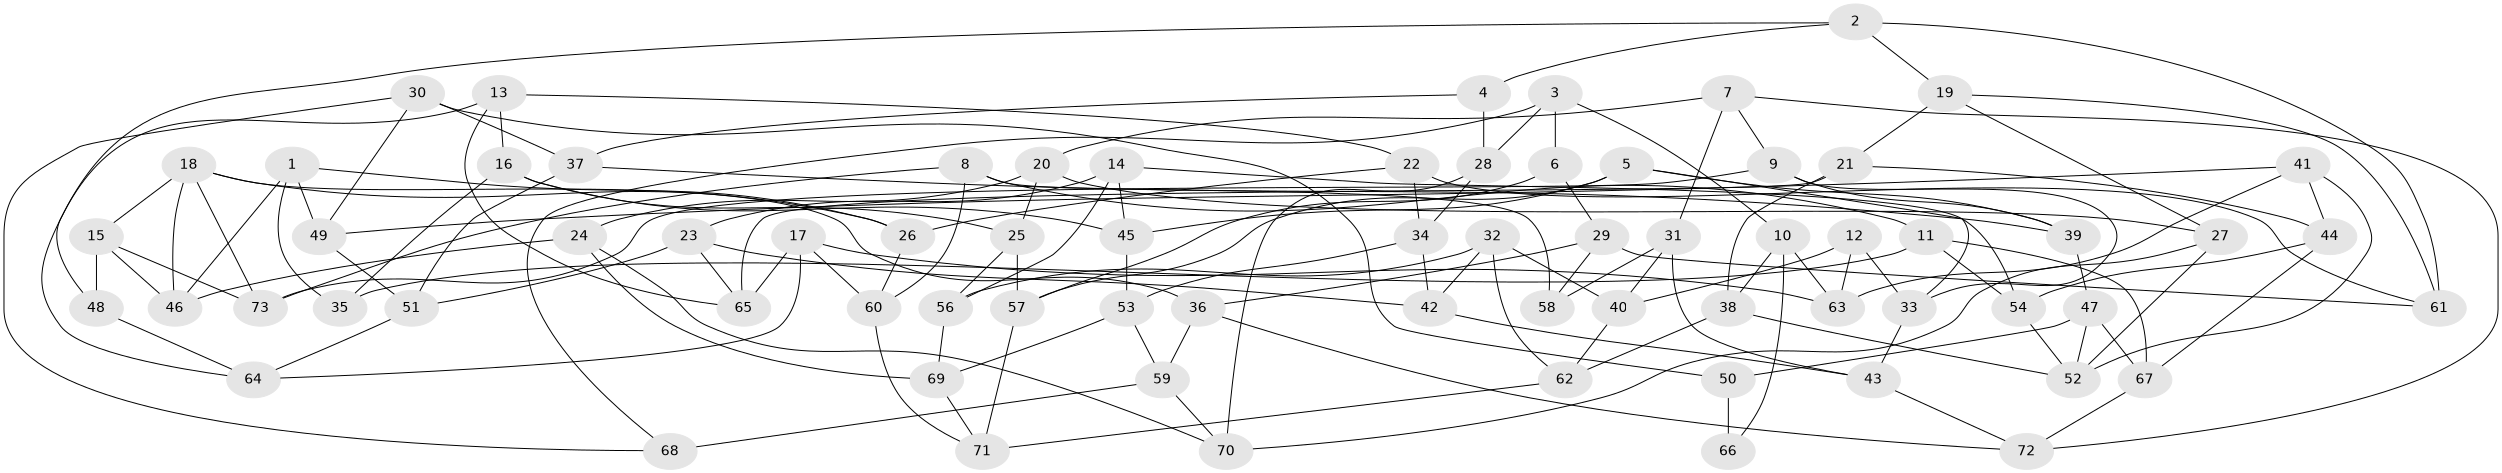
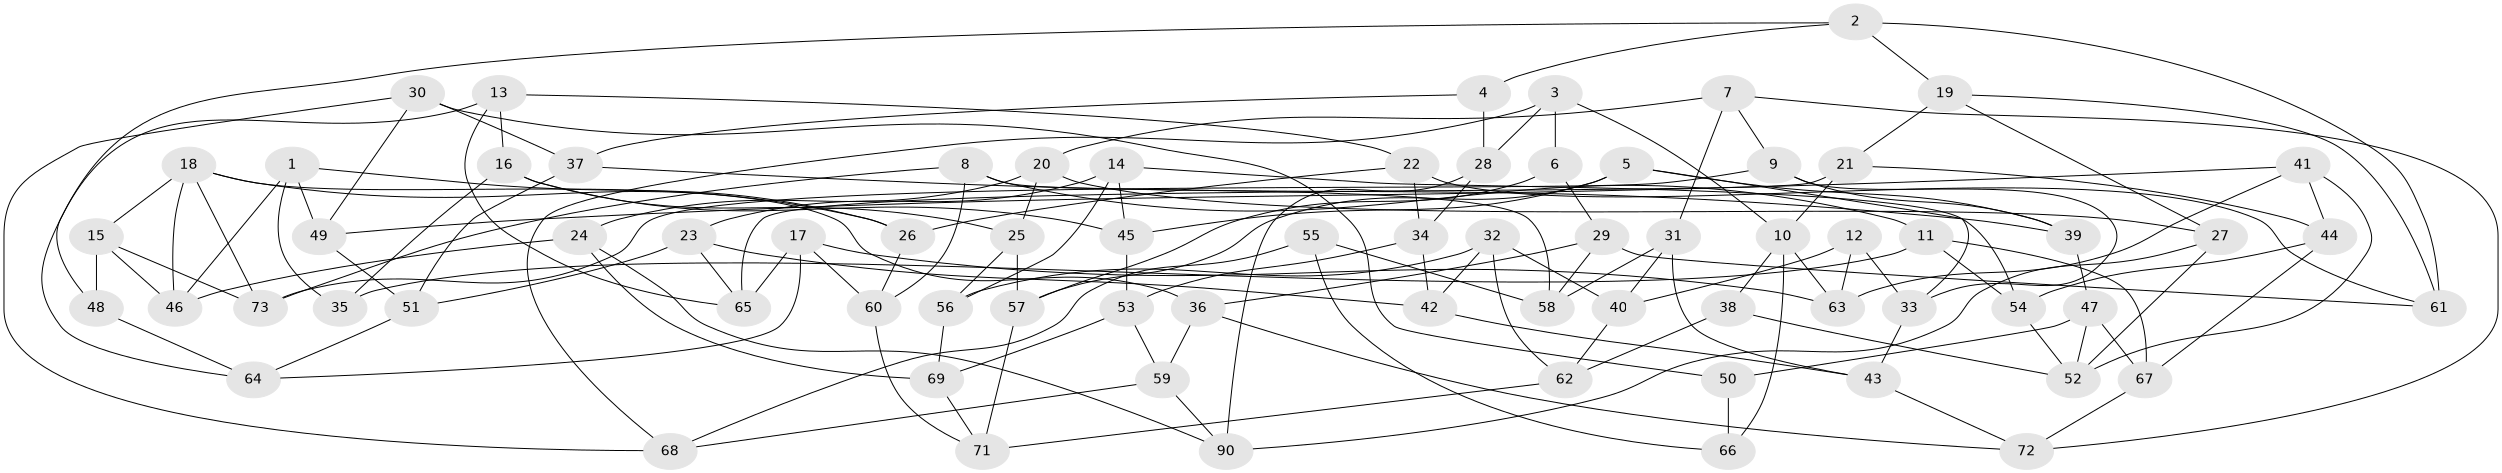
edge "21" -- "38": now "21" -- "10"
node "55": added
node "70": label "70" -> "90"
